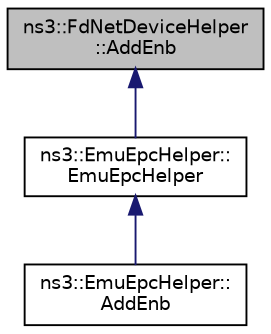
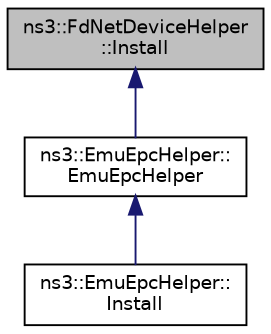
node "ns3::FdNetDeviceHelper ::AddEnb": label "ns3::FdNetDeviceHelper ::AddEnb" -> "ns3::FdNetDeviceHelper ::Install"
node "ns3::EmuEpcHelper:: AddEnb": label "ns3::EmuEpcHelper:: AddEnb" -> "ns3::EmuEpcHelper:: Install"
